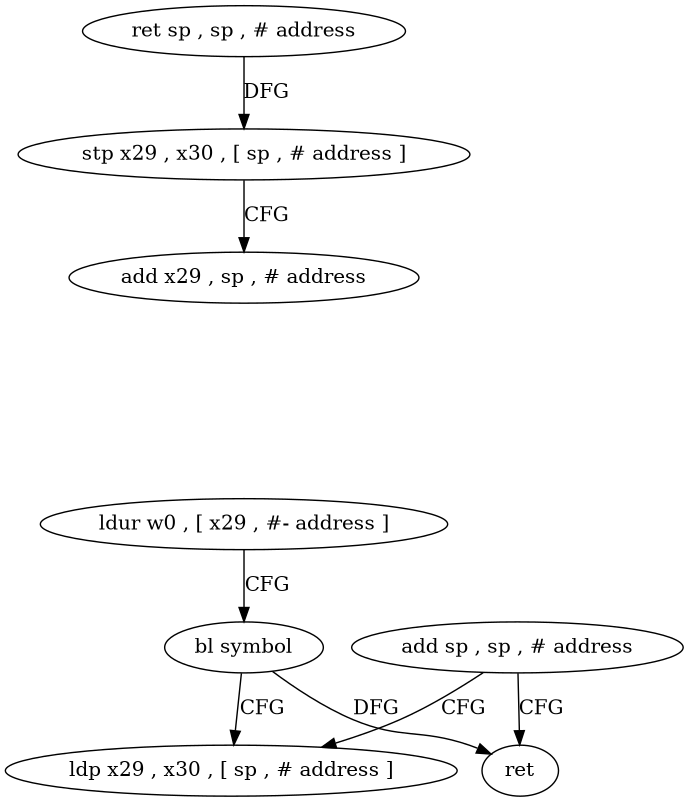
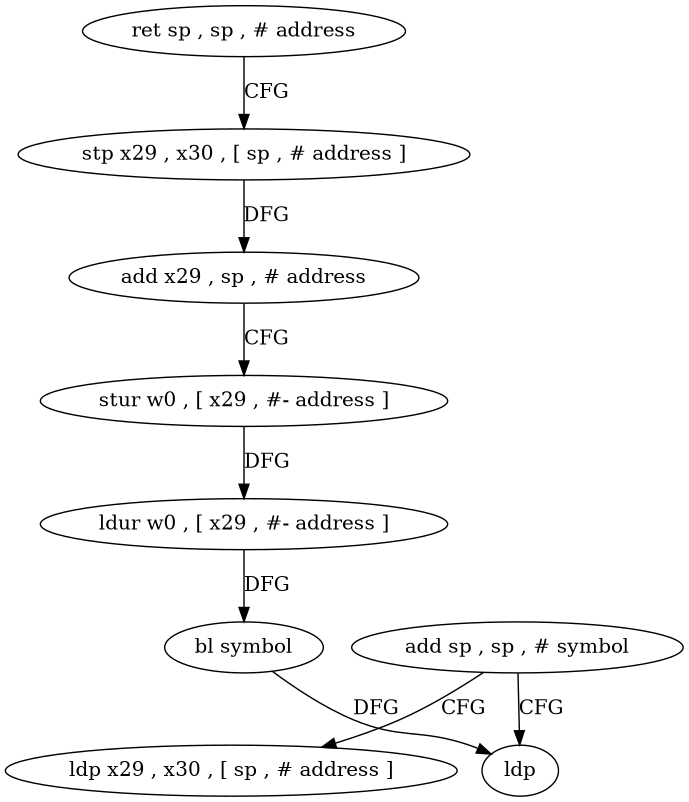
edge "ret sp , sp , # address" -> "stp x29 , x30 , [ sp , # address ]": label "DFG" -> "CFG"
edge "stp x29 , x30 , [ sp , # address ]" -> "add x29 , sp , # address": label "CFG" -> "DFG"
node "stur w0 , [ x29 , #- address ]": added
edge "ldur w0 , [ x29 , #- address ]" -> "bl symbol": label "CFG" -> "DFG"
node "add sp , sp , # address": label "add sp , sp , # address" -> "add sp , sp , # symbol"
edge "bl symbol" -> "ldp x29 , x30 , [ sp , # address ]": removed, label "CFG"
node "ret": label "ret" -> "ldp"
